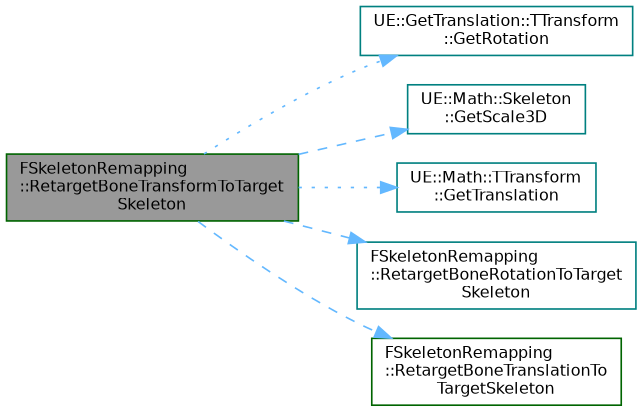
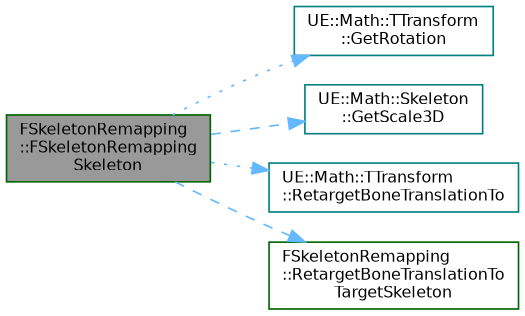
node "UE::GetTranslation::TTransform ::GetRotation": label "UE::GetTranslation::TTransform ::GetRotation" -> "UE::Math::TTransform ::GetRotation"
node "FSkeletonRemapping ::RetargetBoneTransformToTarget Skeleton": label "FSkeletonRemapping ::RetargetBoneTransformToTarget Skeleton" -> "FSkeletonRemapping ::FSkeletonRemapping Skeleton"
node "UE::Math::TTransform ::GetTranslation": label "UE::Math::TTransform ::GetTranslation" -> "UE::Math::TTransform ::RetargetBoneTranslationTo"
node "FSkeletonRemapping ::RetargetBoneRotationToTarget Skeleton": removed
